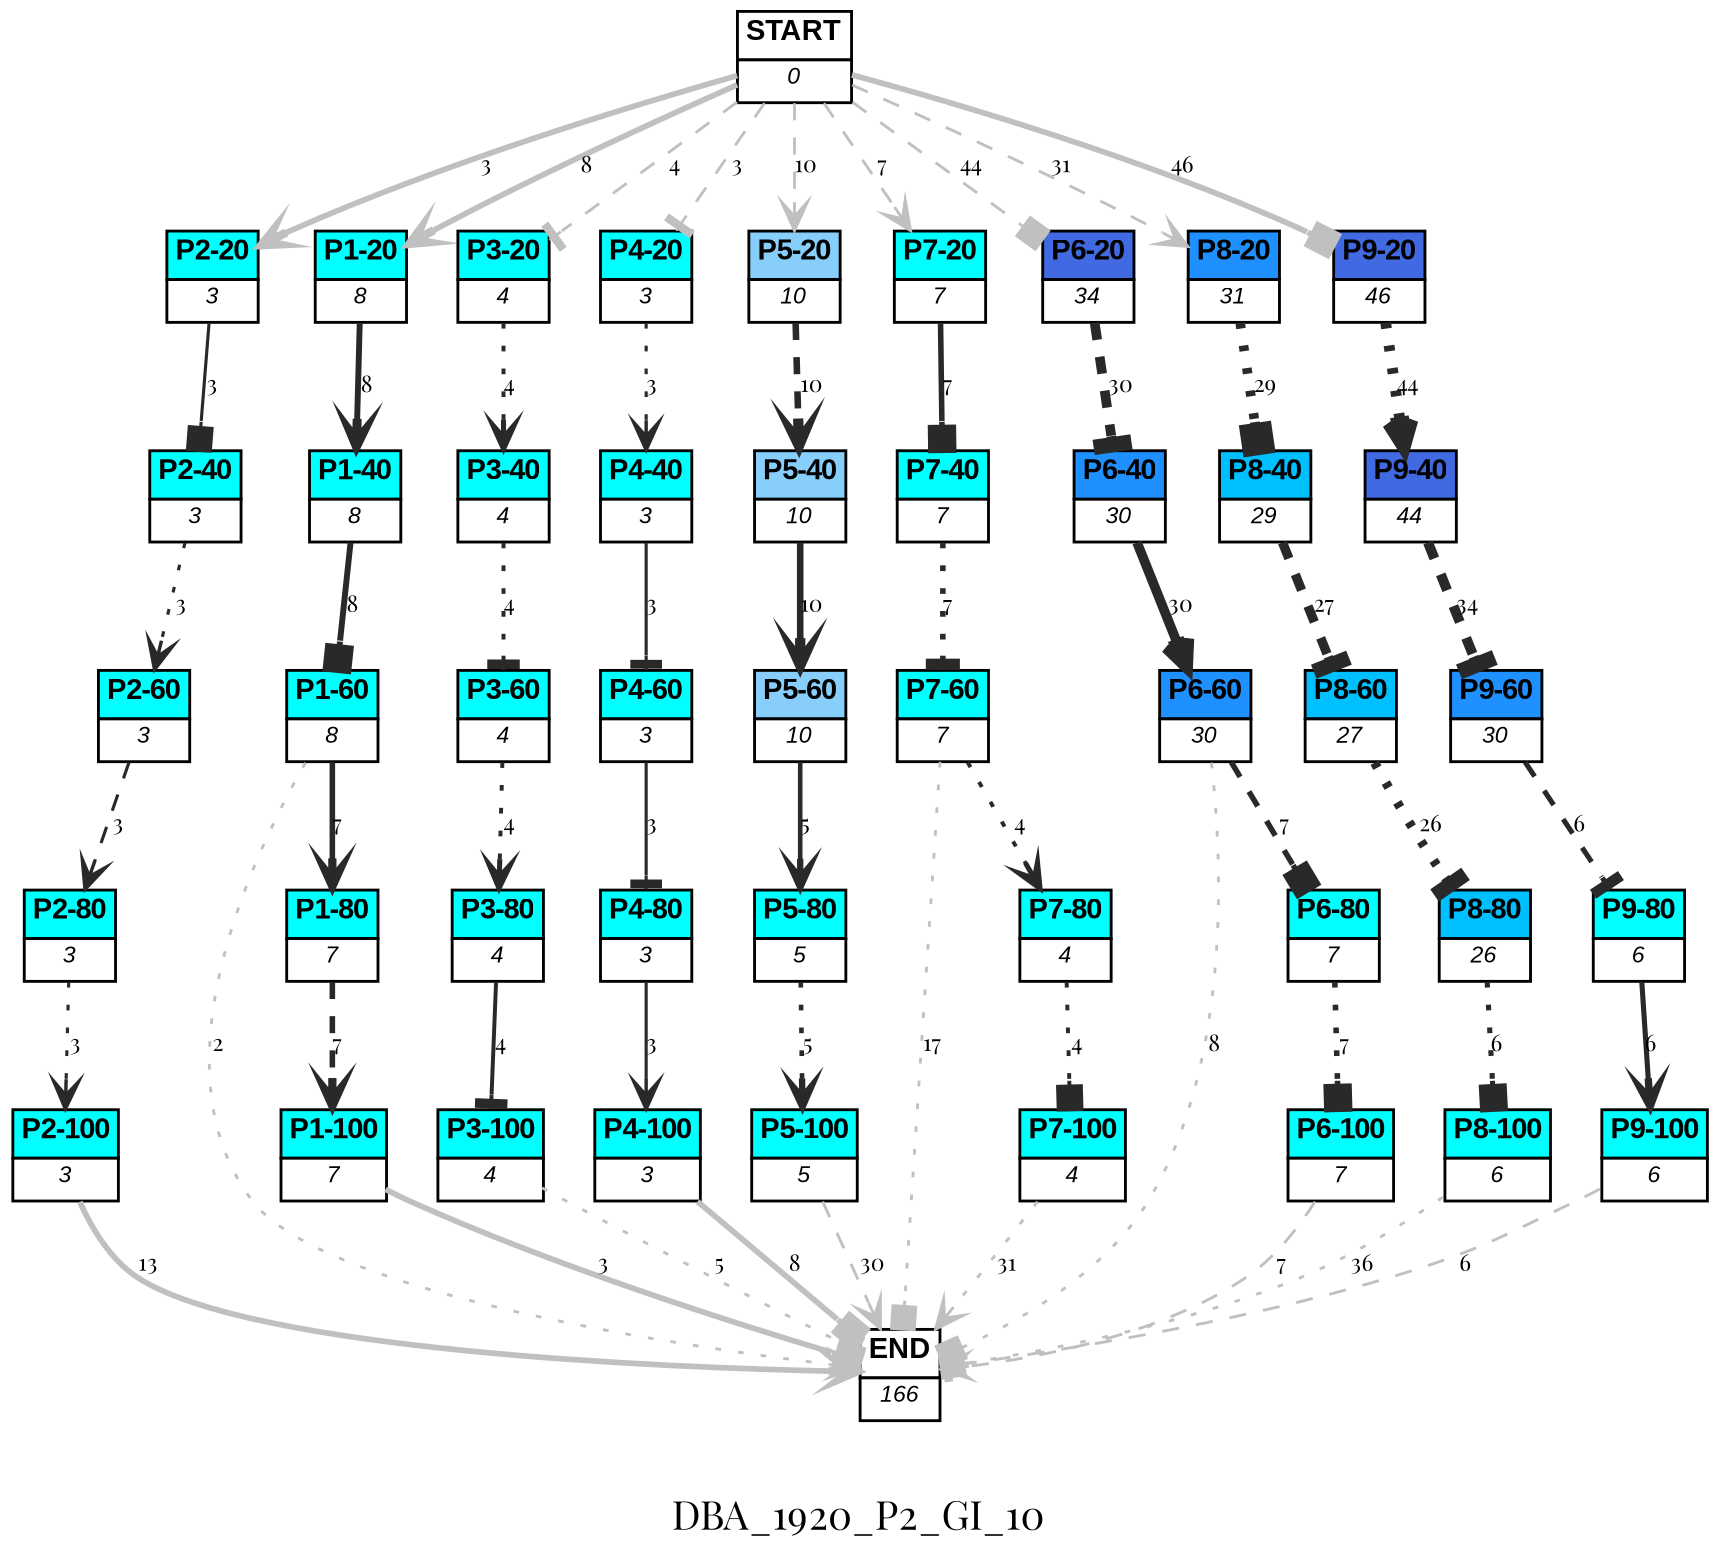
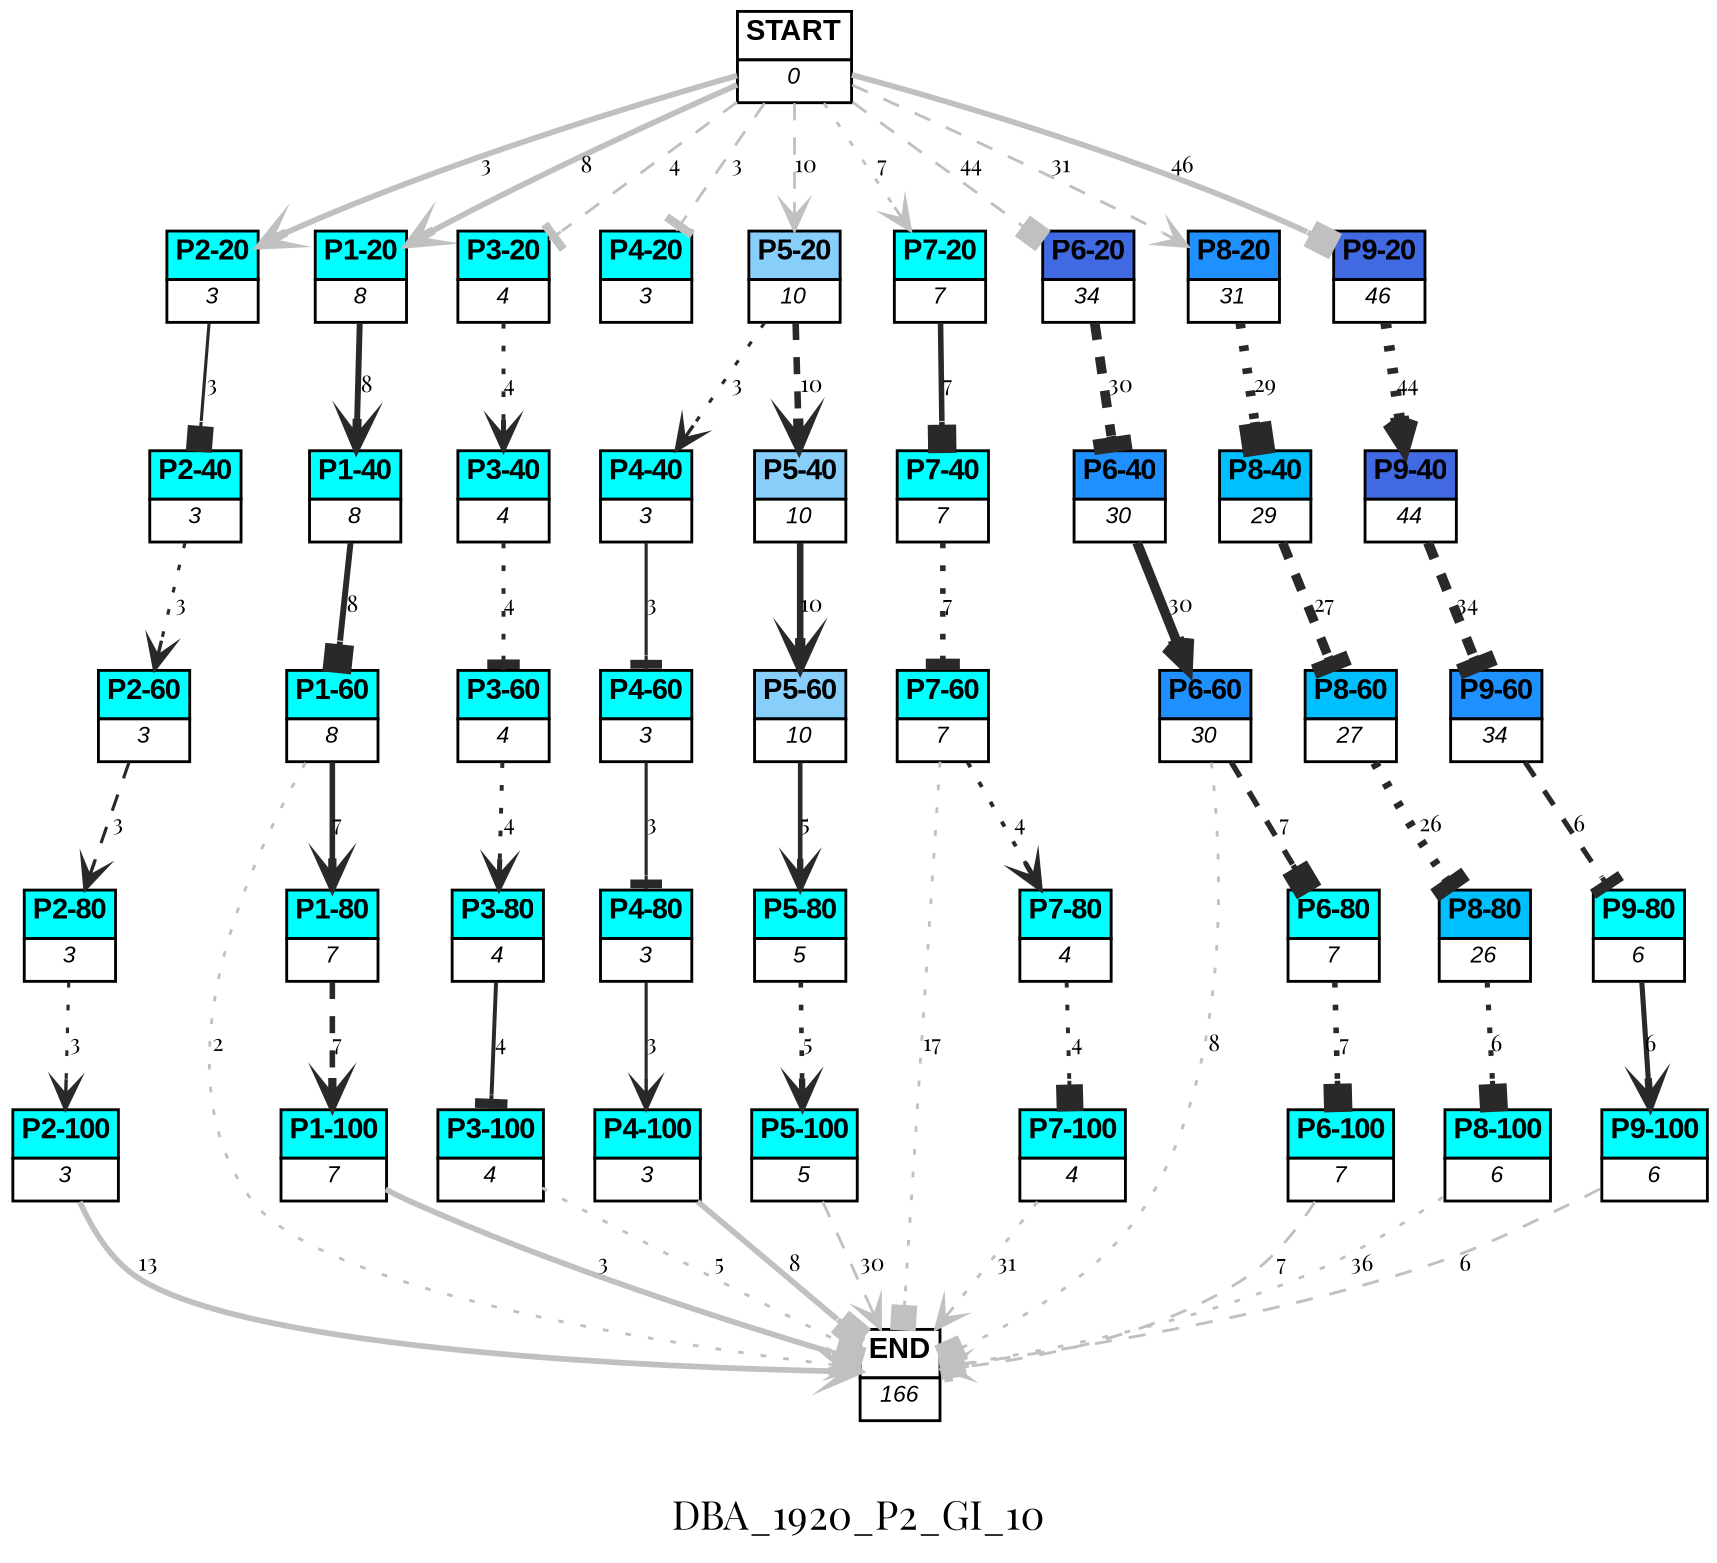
edge "START" -> "P7-20": style dashed -> dotted
edge "P4-20" -> "P4-40": now "P5-20" -> "P4-40"
node "P9-60": text "30" -> "34"
